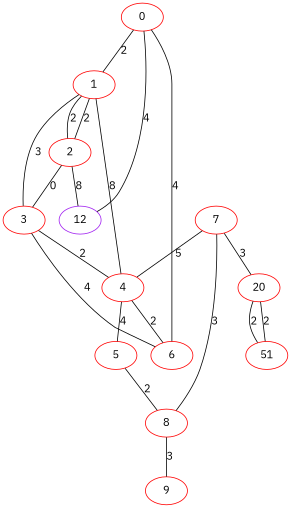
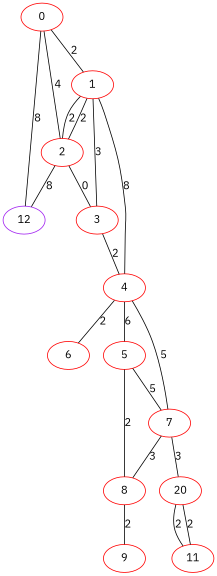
edge "0" -- "12": label "4" -> "8"
edge "0" -- "6": now "0" -- "2"
edge "3" -- "6": removed, label "4"
edge "4" -- "5": label "4" -> "6"
node "51": label "51" -> "11"
edge "5" -- "7": added, label "5"
edge "8" -- "9": label "3" -> "2"
